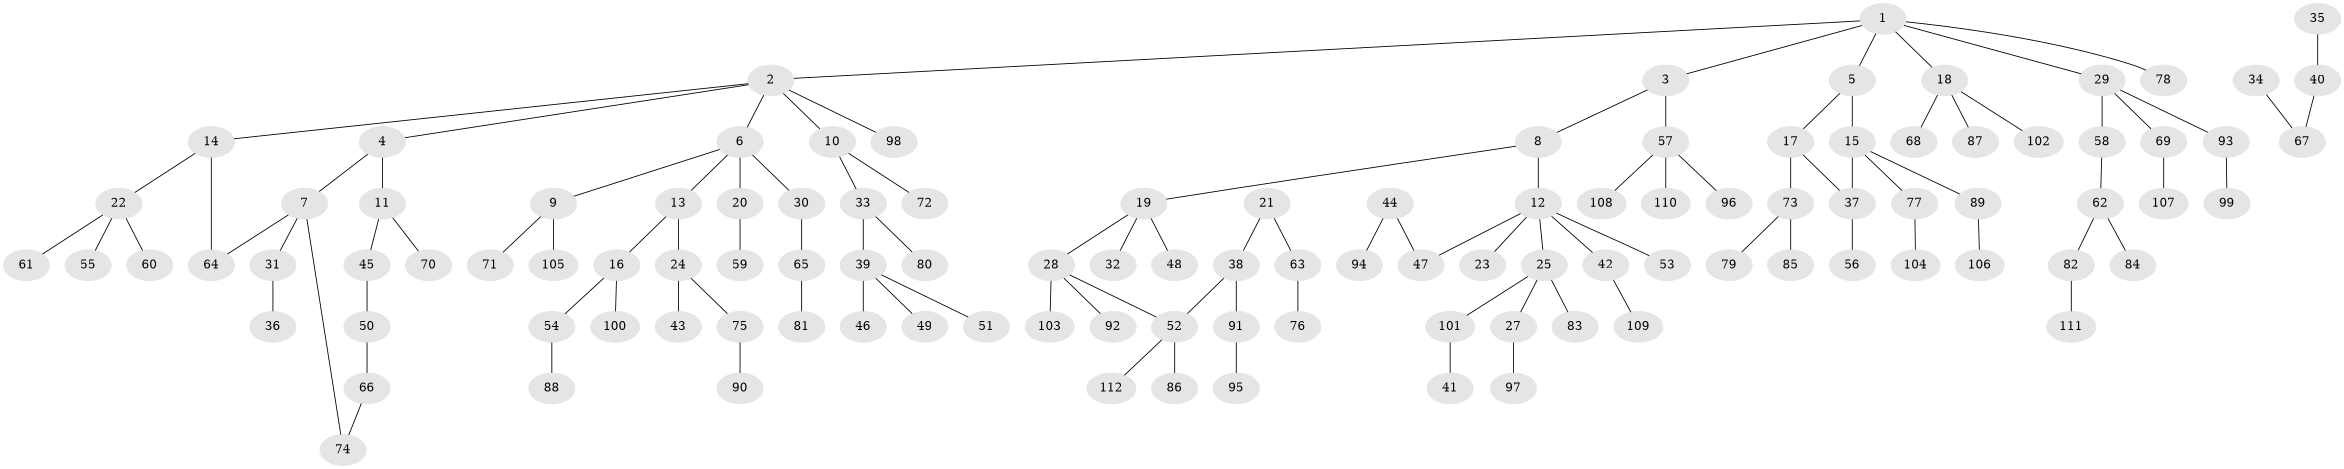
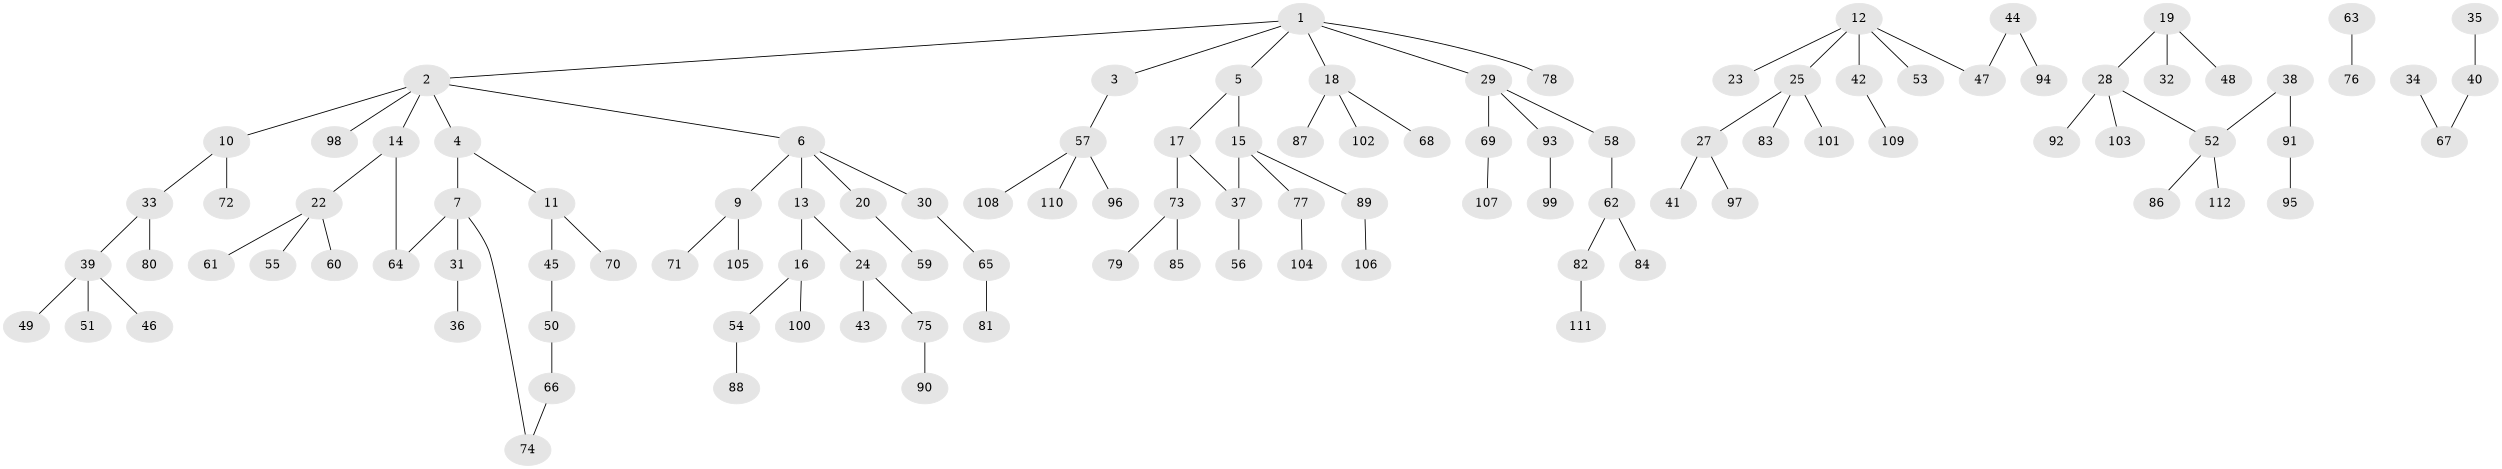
node "8": removed
node "21": removed
edge "101" -- "41": now "27" -- "41"
